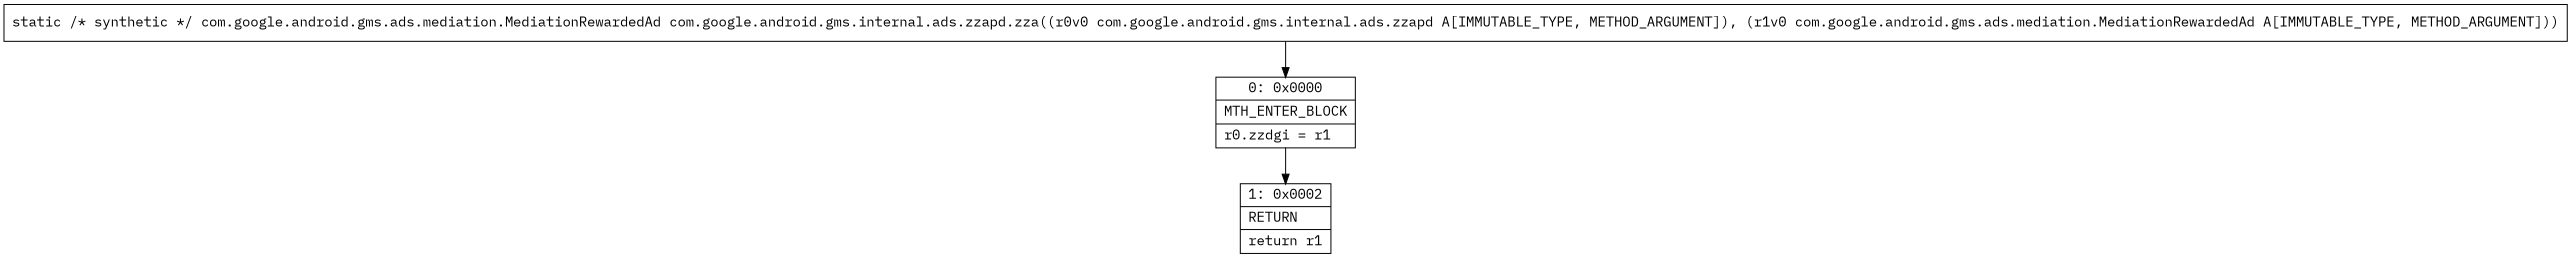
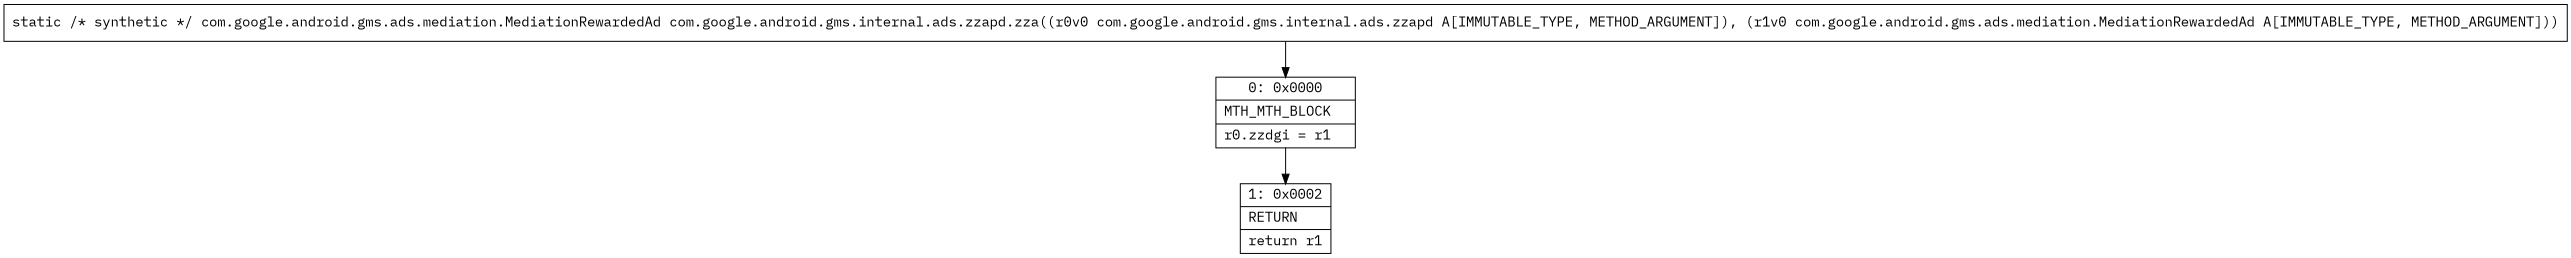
node "0: 0x0000": text "MTH_ENTER_BLOCK" -> "MTH_MTH_BLOCK"
